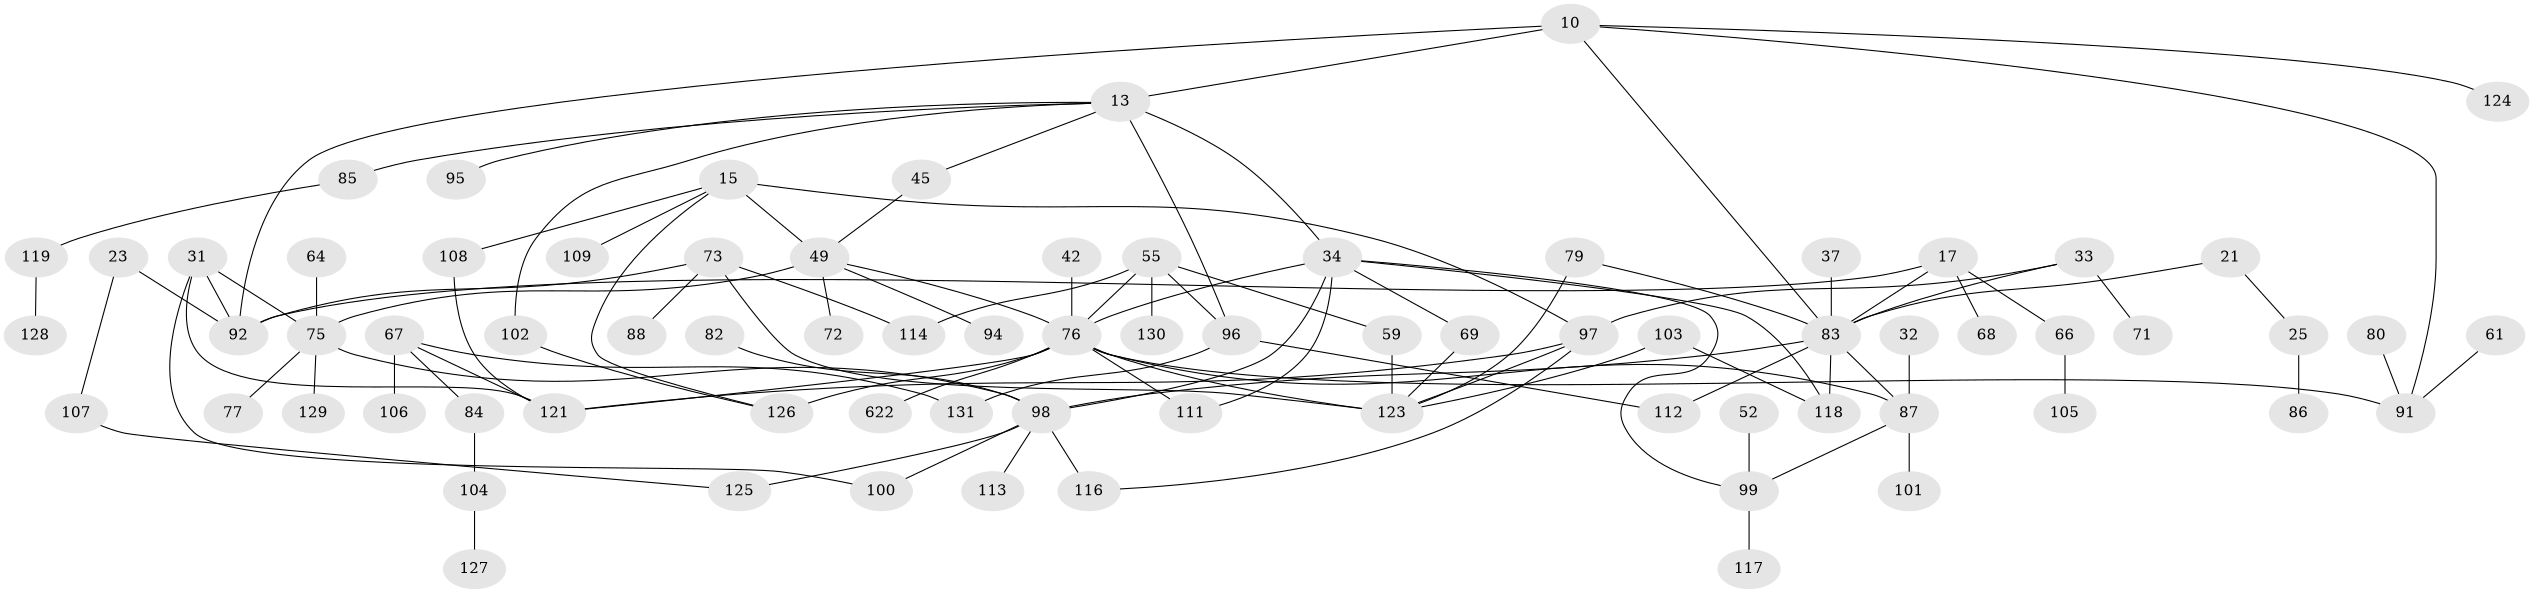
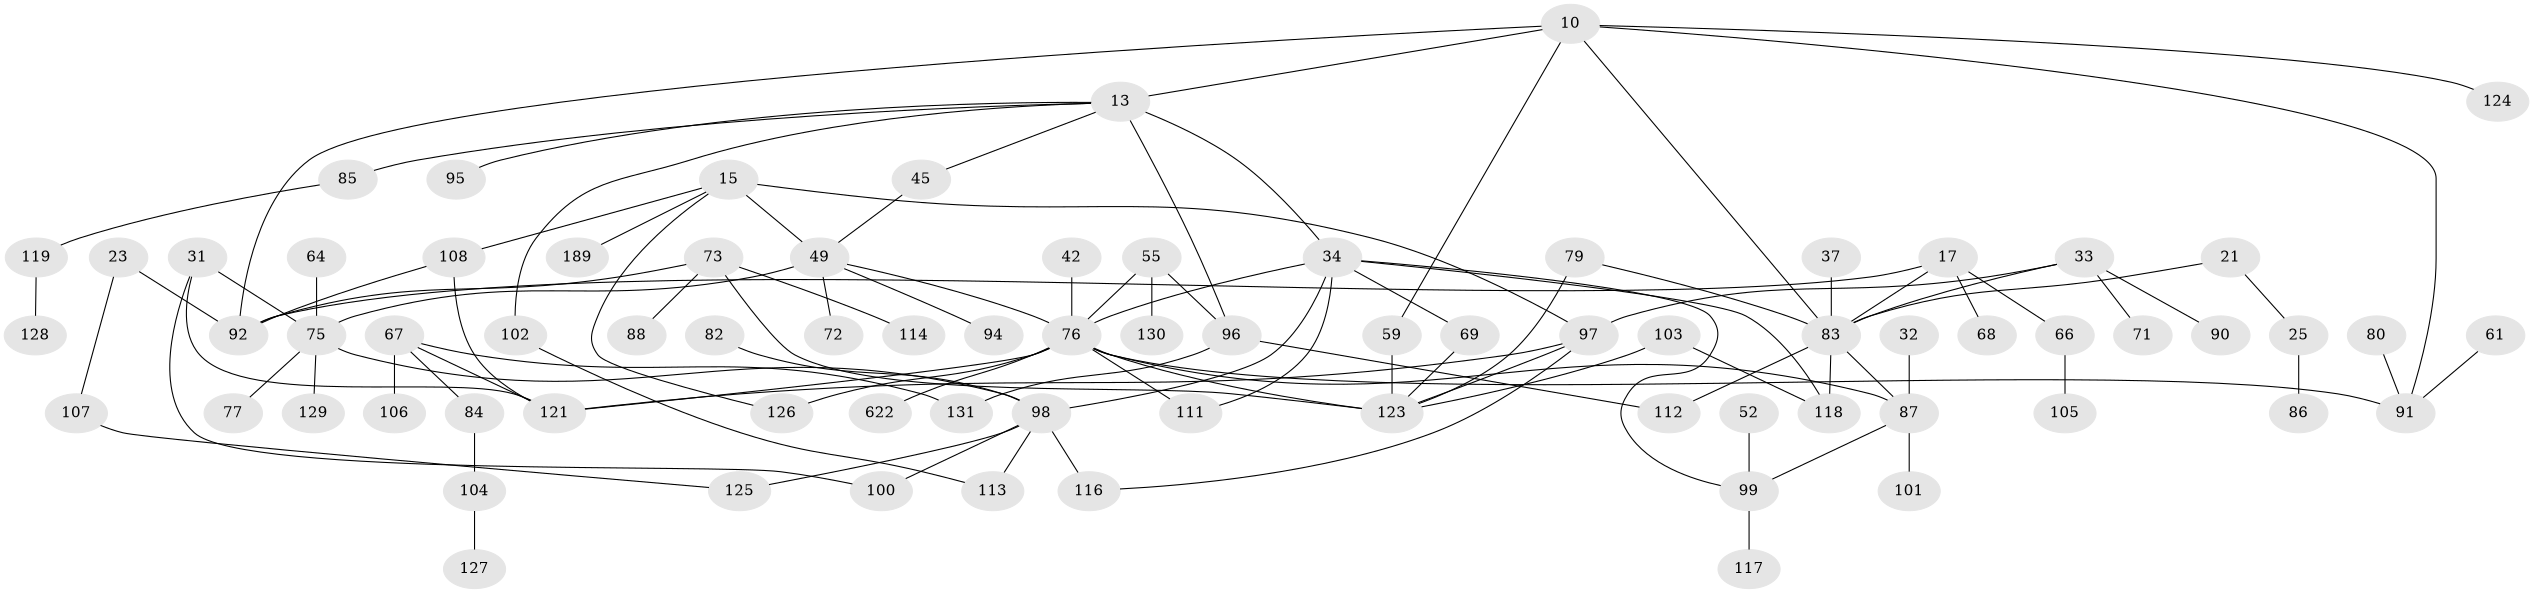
node "109": label "109" -> "189"
edge "55" -- "114": removed
edge "31" -- "92": now "108" -- "92"
edge "55" -- "59": now "10" -- "59"
node "90": added
edge "83" -- "98": removed
edge "102" -- "126": now "102" -- "113"
